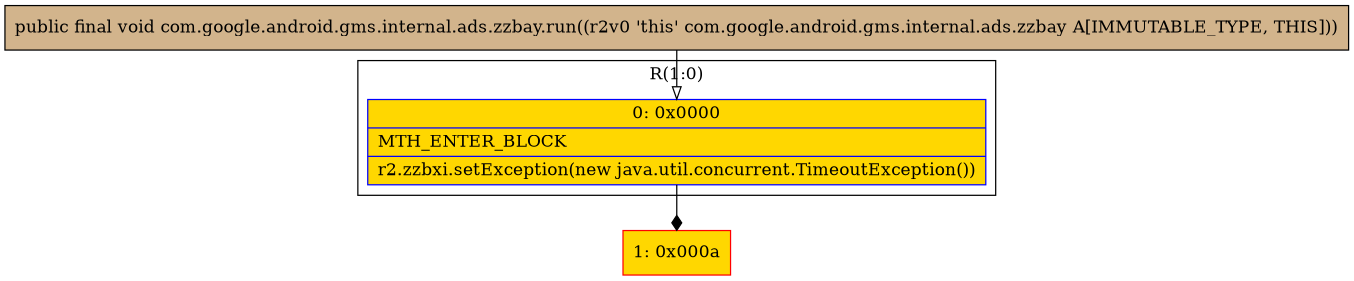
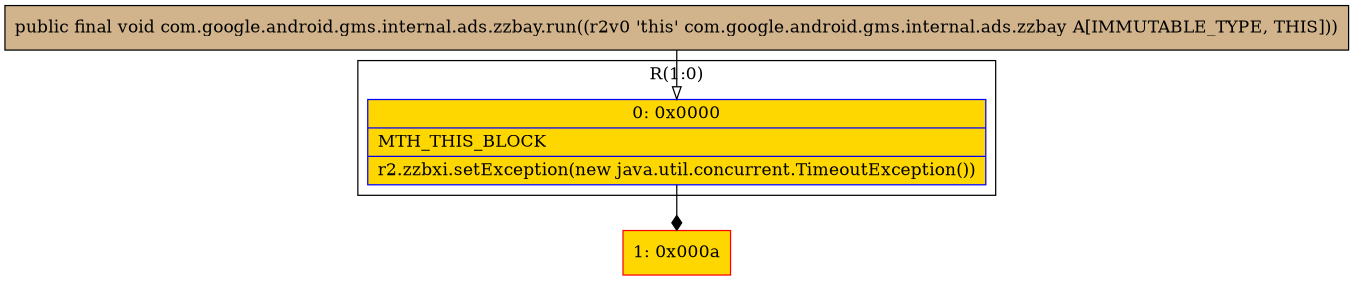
node "0: 0x0000": text "MTH_ENTER_BLOCK" -> "MTH_THIS_BLOCK"
